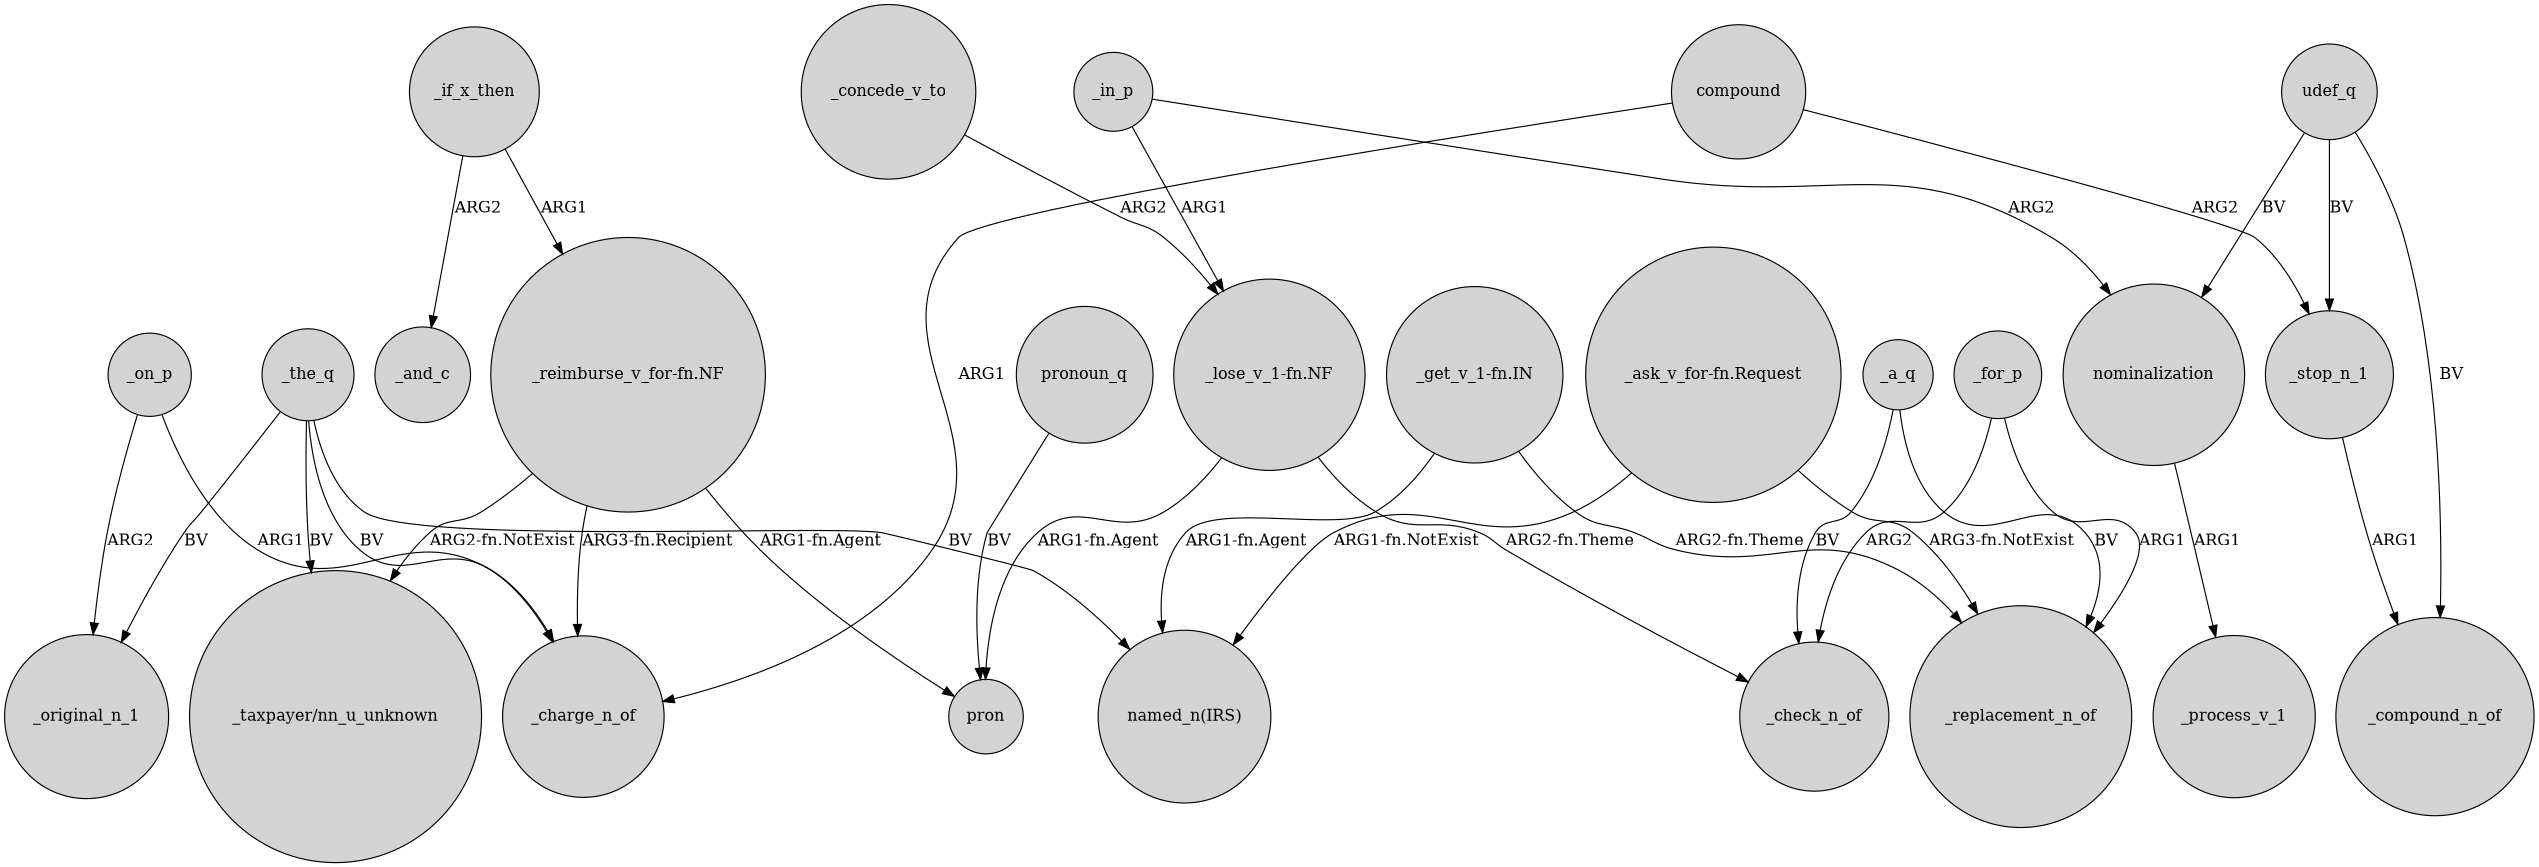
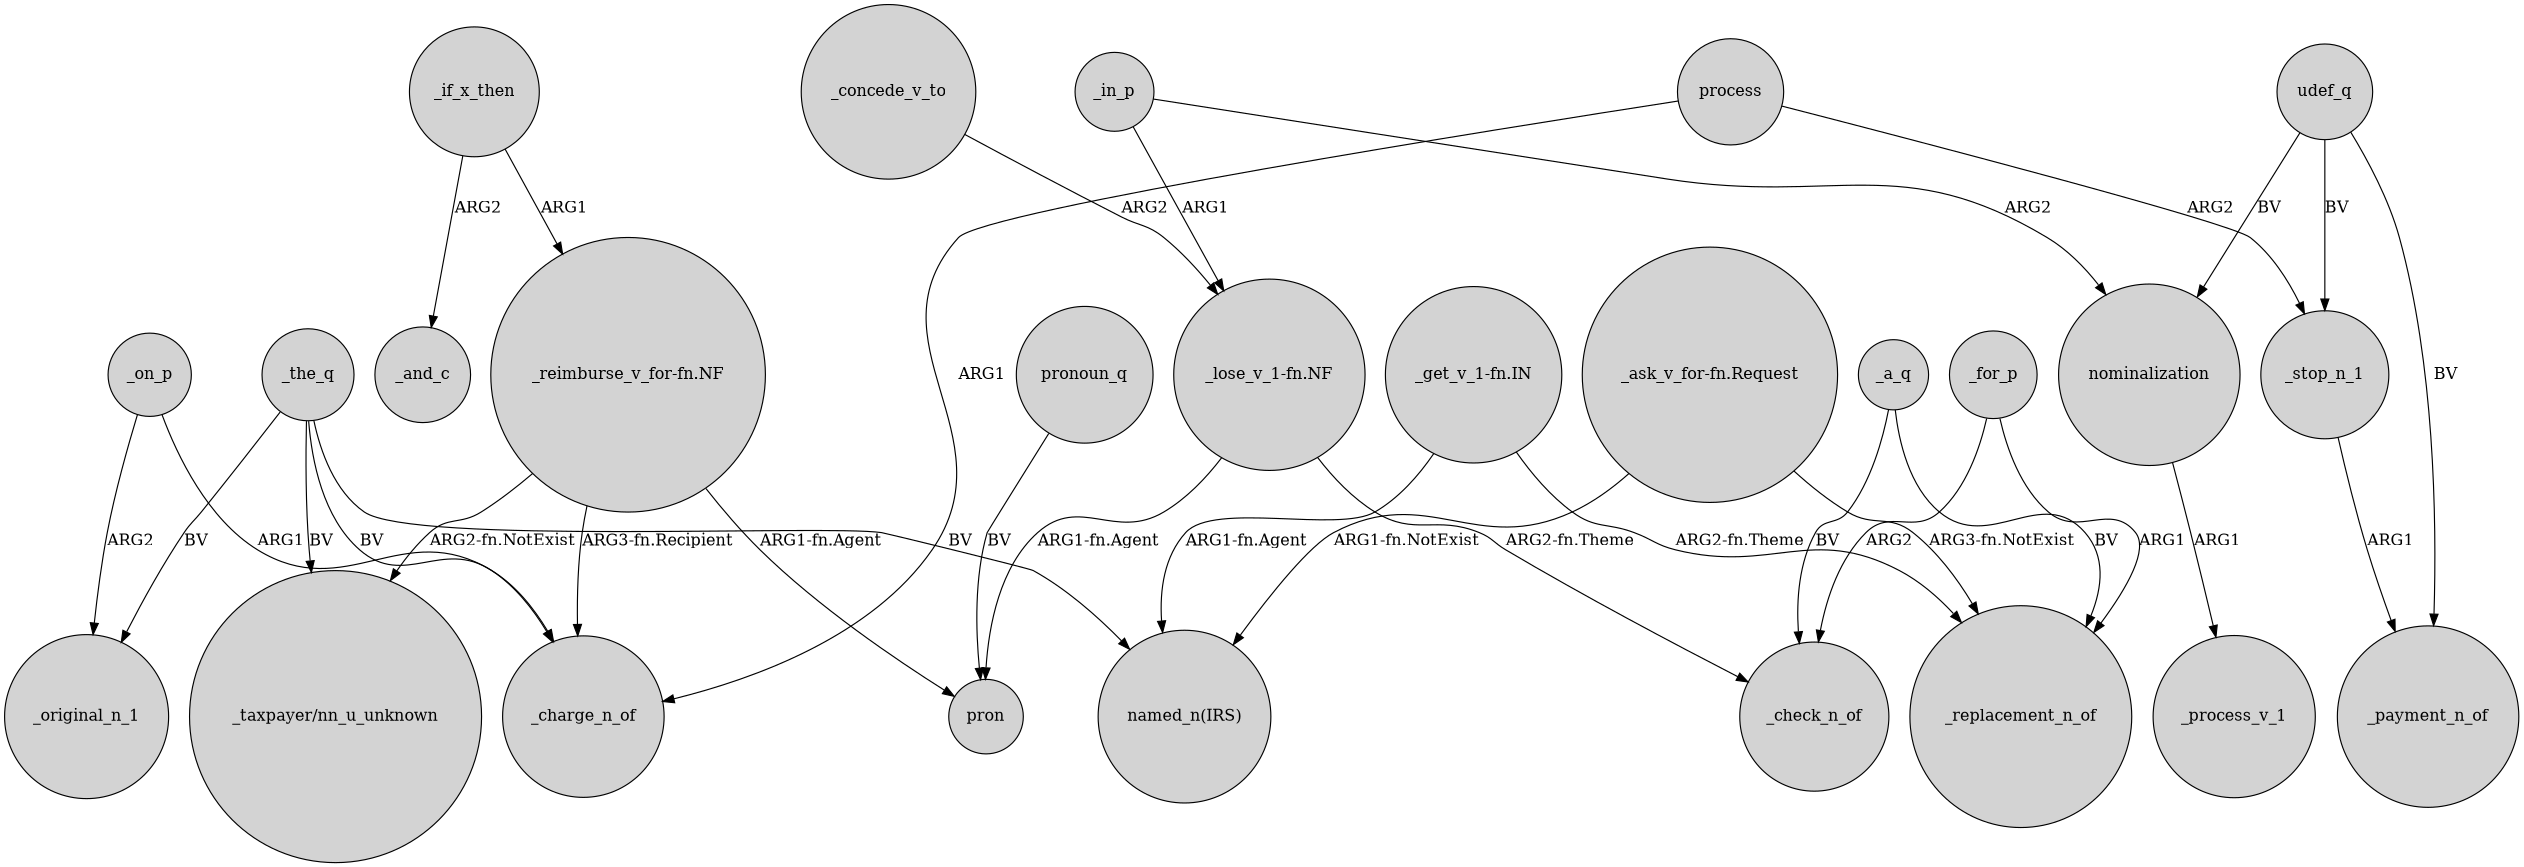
node "compound": label "compound" -> "process"
node "_compound_n_of": label "_compound_n_of" -> "_payment_n_of"
